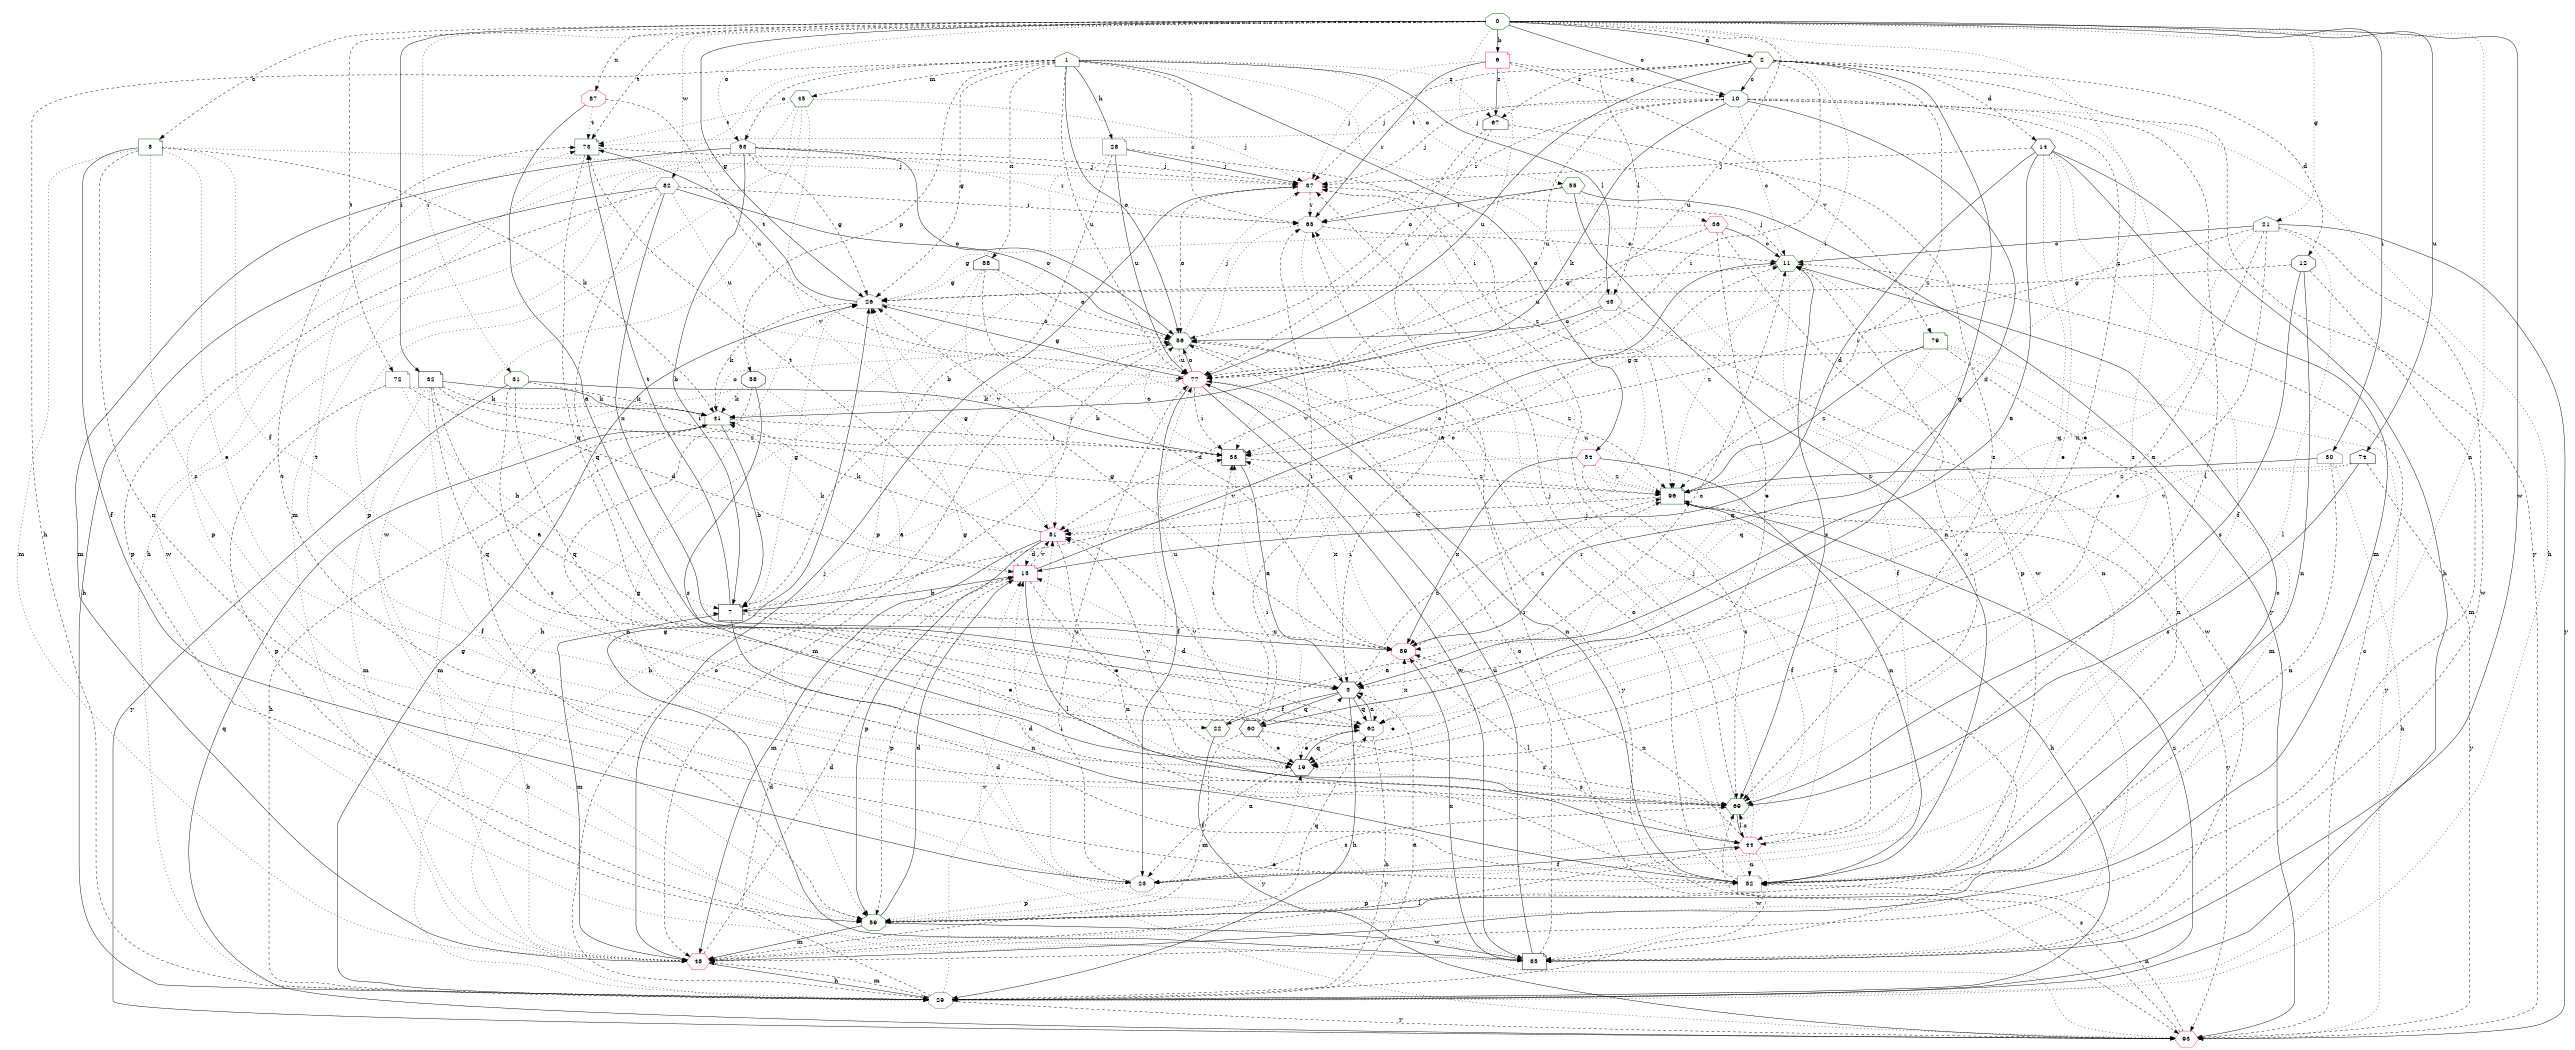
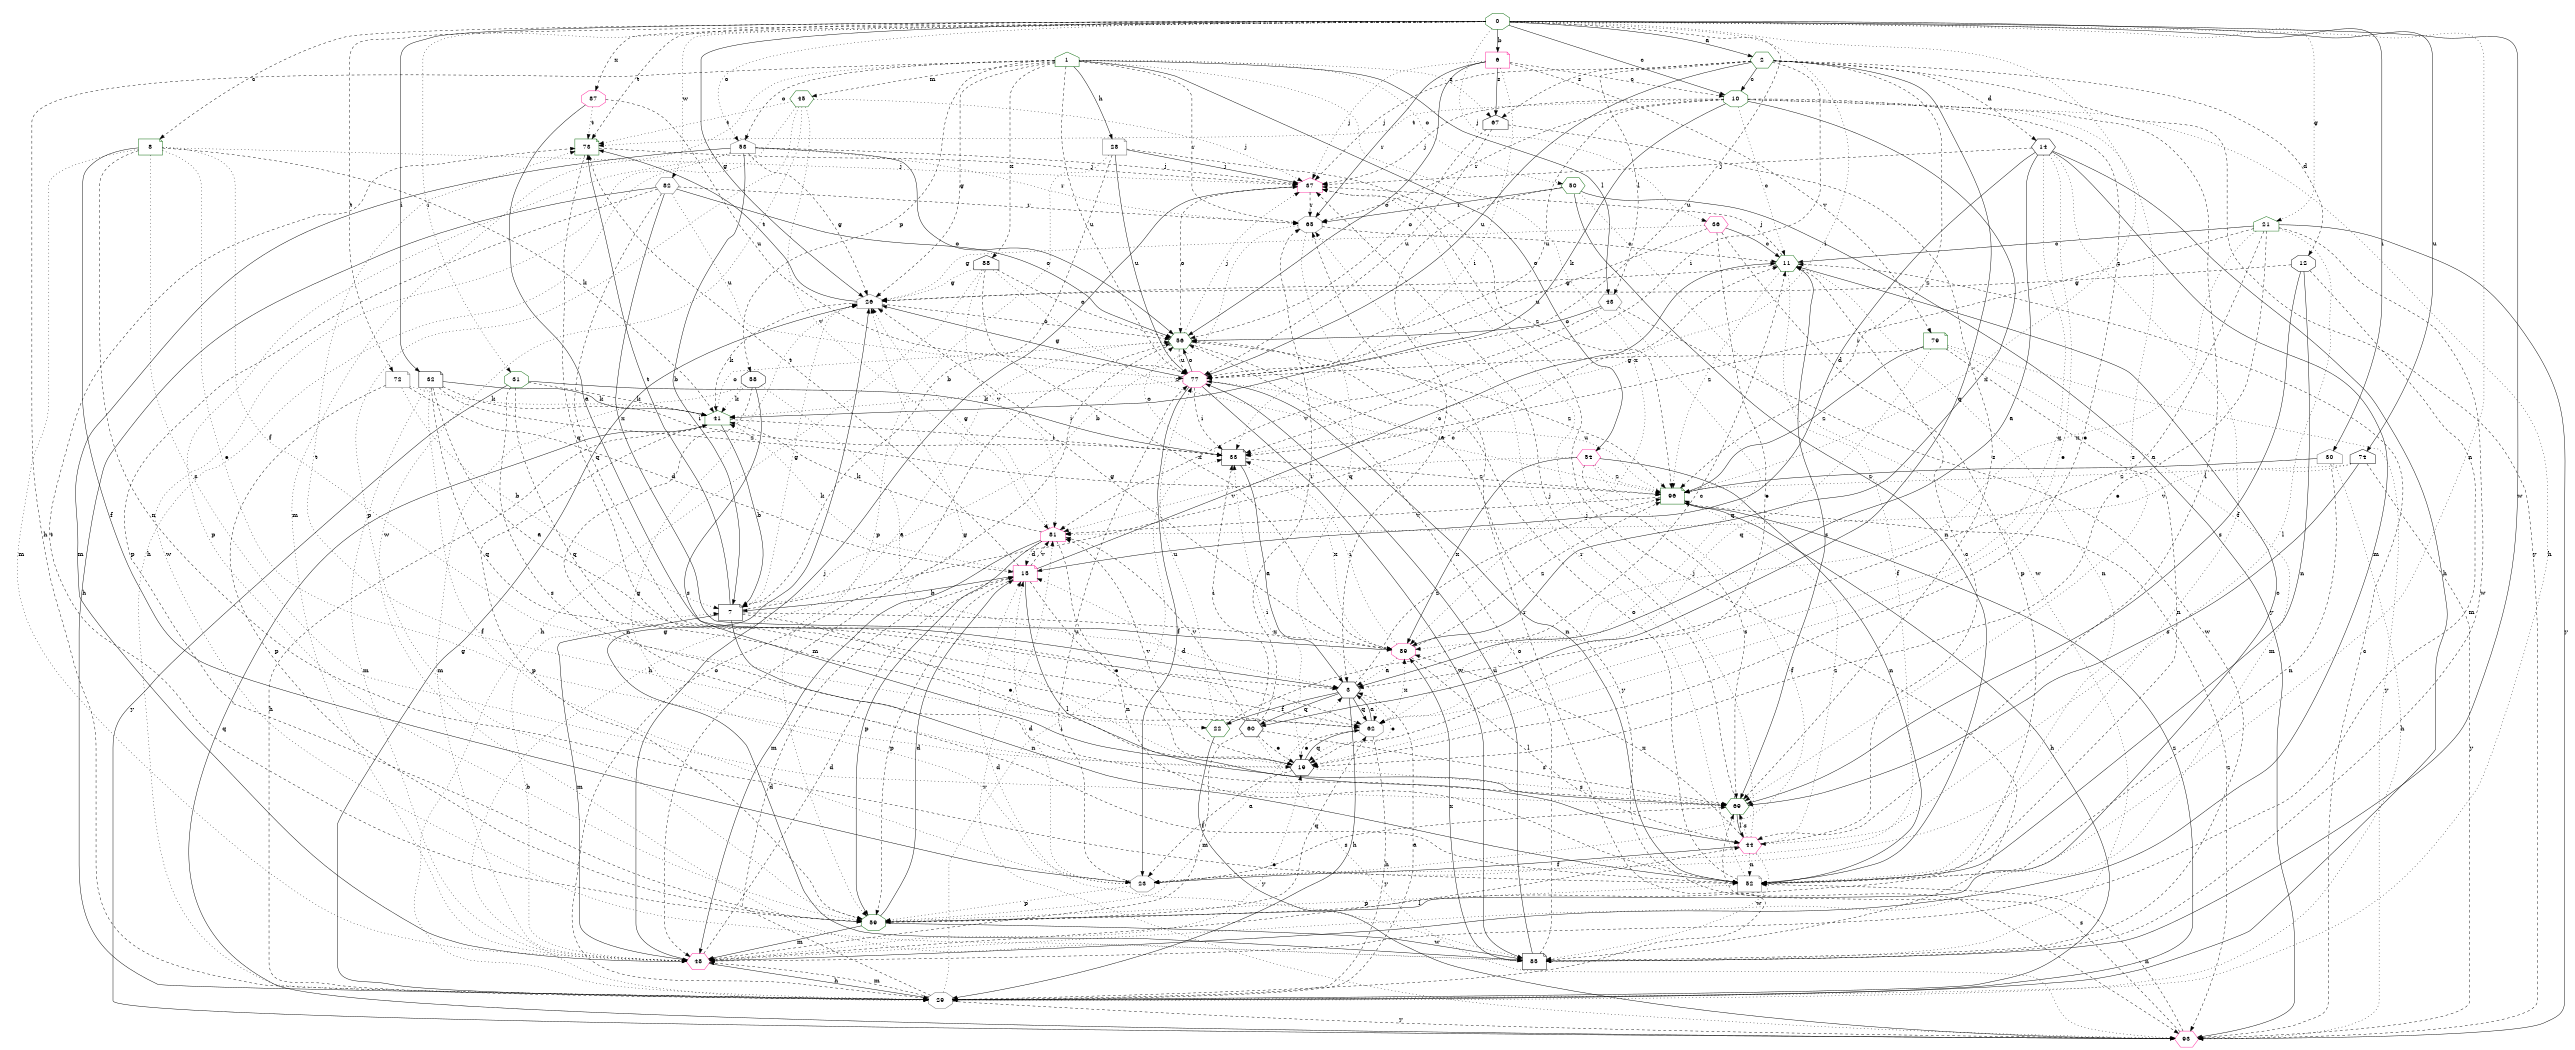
node "55": label "55" -> "50"
edge "1" -> "56": now "6" -> "56"
edge "69" -> "73": now "59" -> "73"
edge "96" -> "93": label "y" -> "z"
